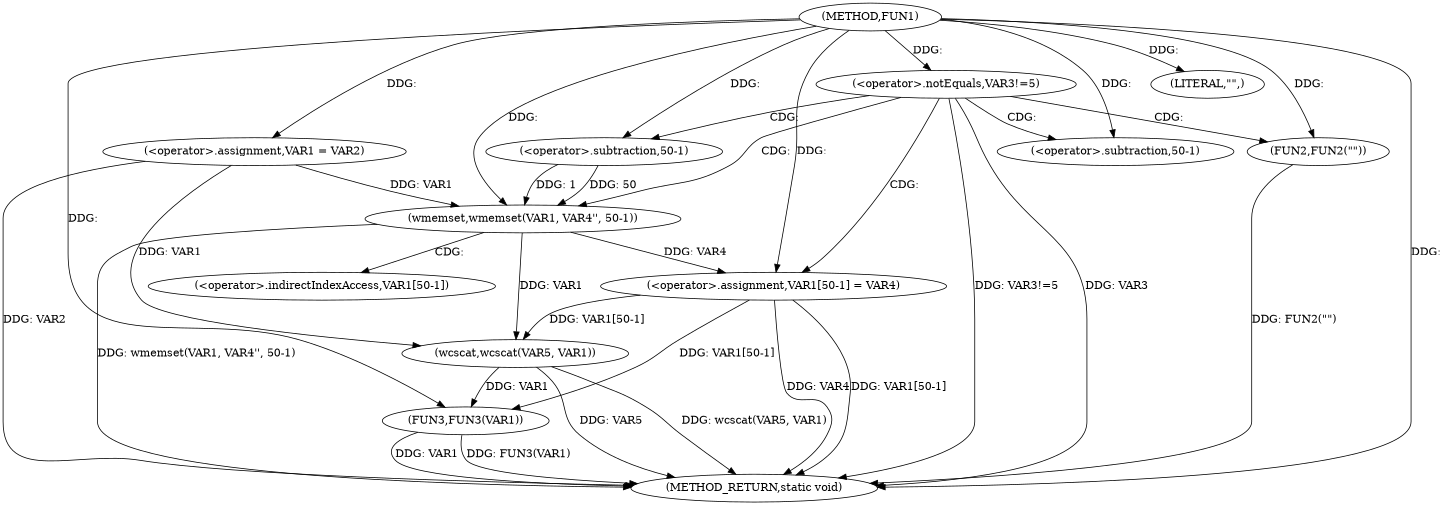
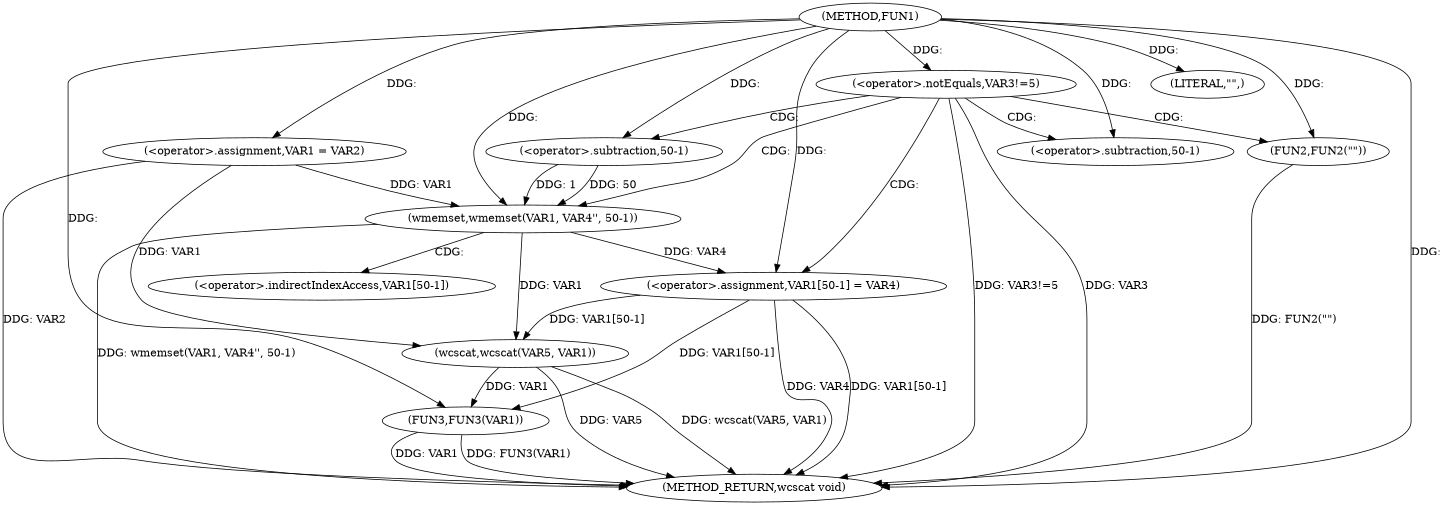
node "(METHOD_RETURN,static void)": label "(METHOD_RETURN,static void)" -> "(METHOD_RETURN,wcscat void)"
